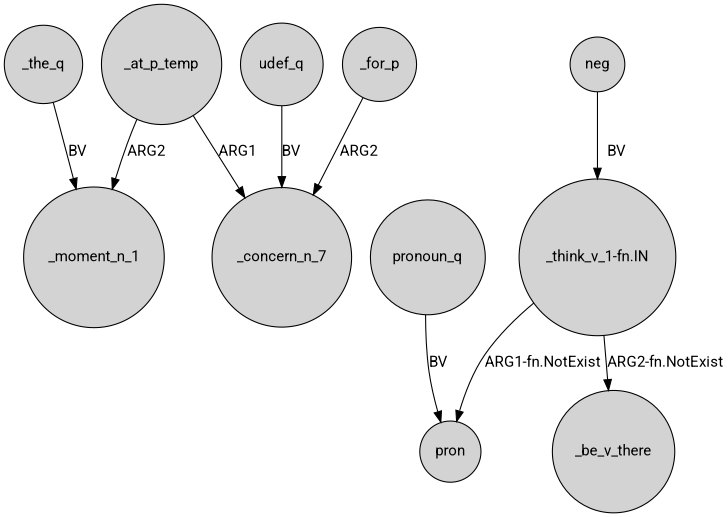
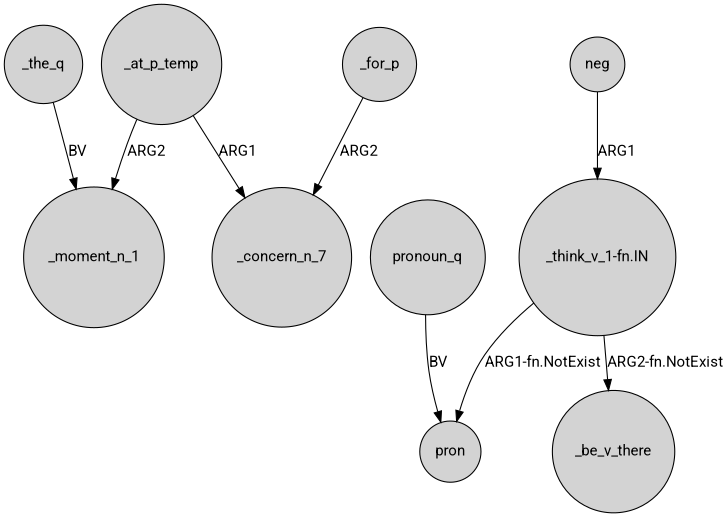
node "udef_q": removed
edge "neg" -> "_think_v_1-fn.IN": label "BV" -> "ARG1"
